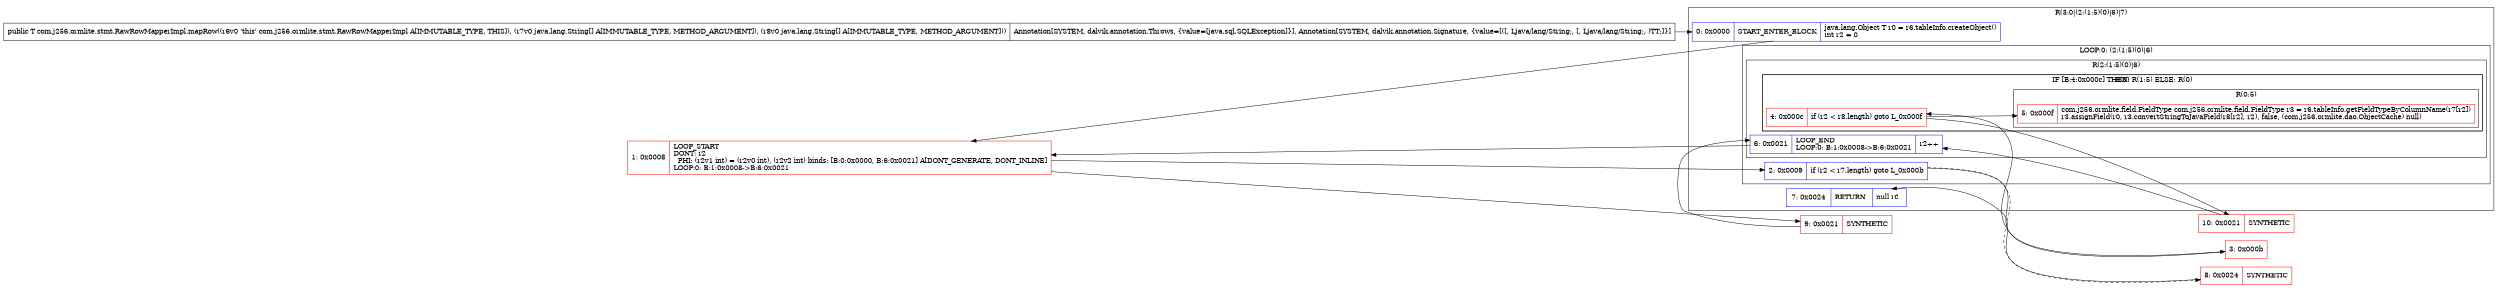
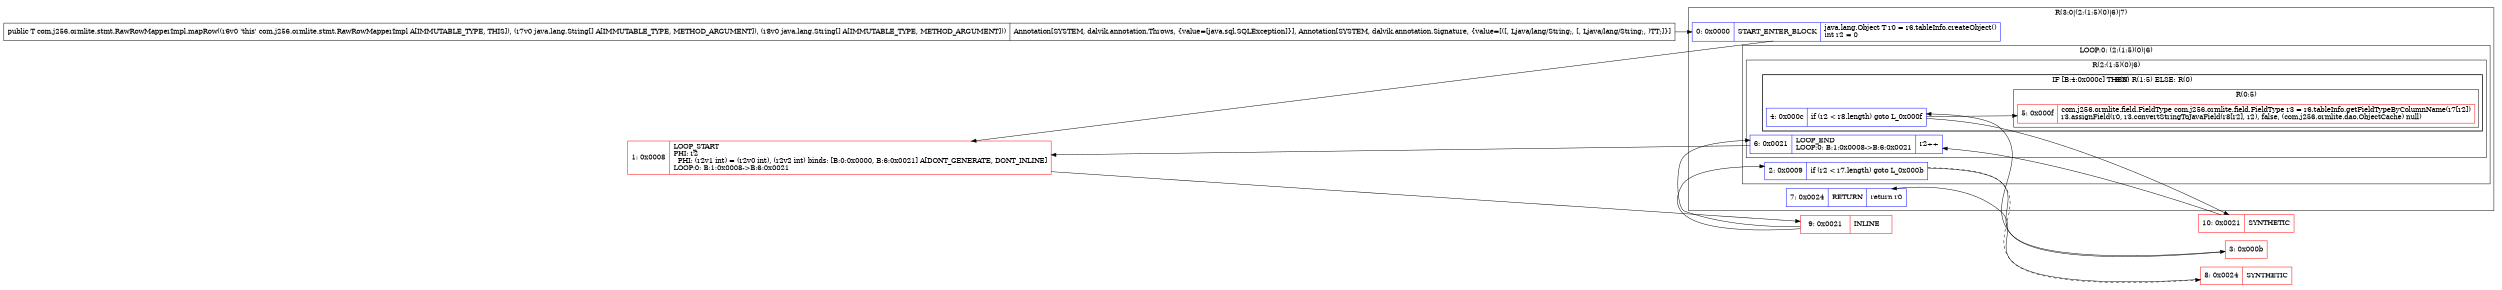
node "4: 0x000c": color red -> blue
node "1: 0x0008": text "DONT: r2" -> "PHI: r2"
edge "1: 0x0008" -> "2: 0x0009": now "9: 0x0021" -> "2: 0x0009"
node "7: 0x0024": text "null r0" -> "return r0"
node "9: 0x0021": text "SYNTHETIC" -> "INLINE"
